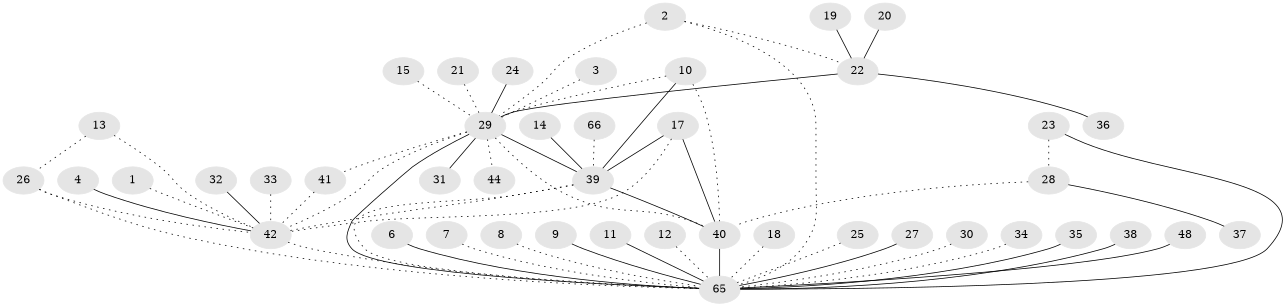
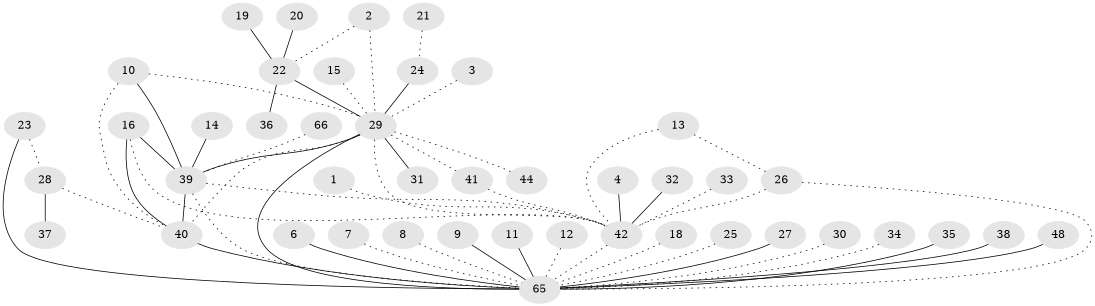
edge "21" -- "29": now "21" -- "24"
node "17": label "17" -> "16"
edge "2" -- "65": removed
